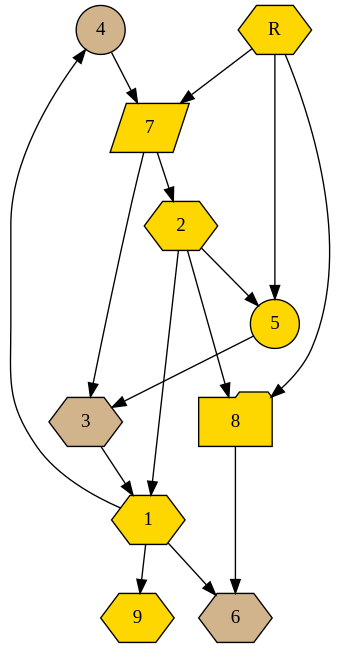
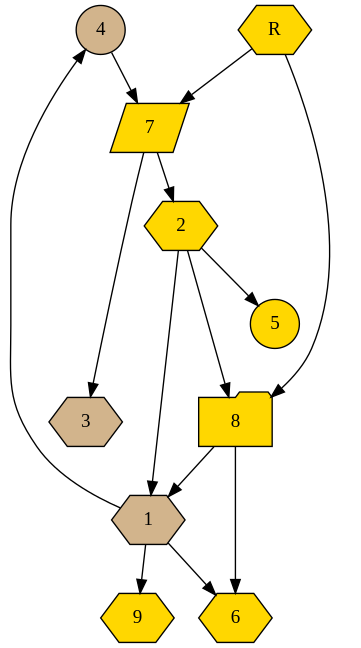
edge "R" -> "5": removed
edge "5" -> "3": removed
edge "3" -> "1": now "8" -> "1"
node "1": fillcolor gold -> tan
node "6": fillcolor tan -> gold
